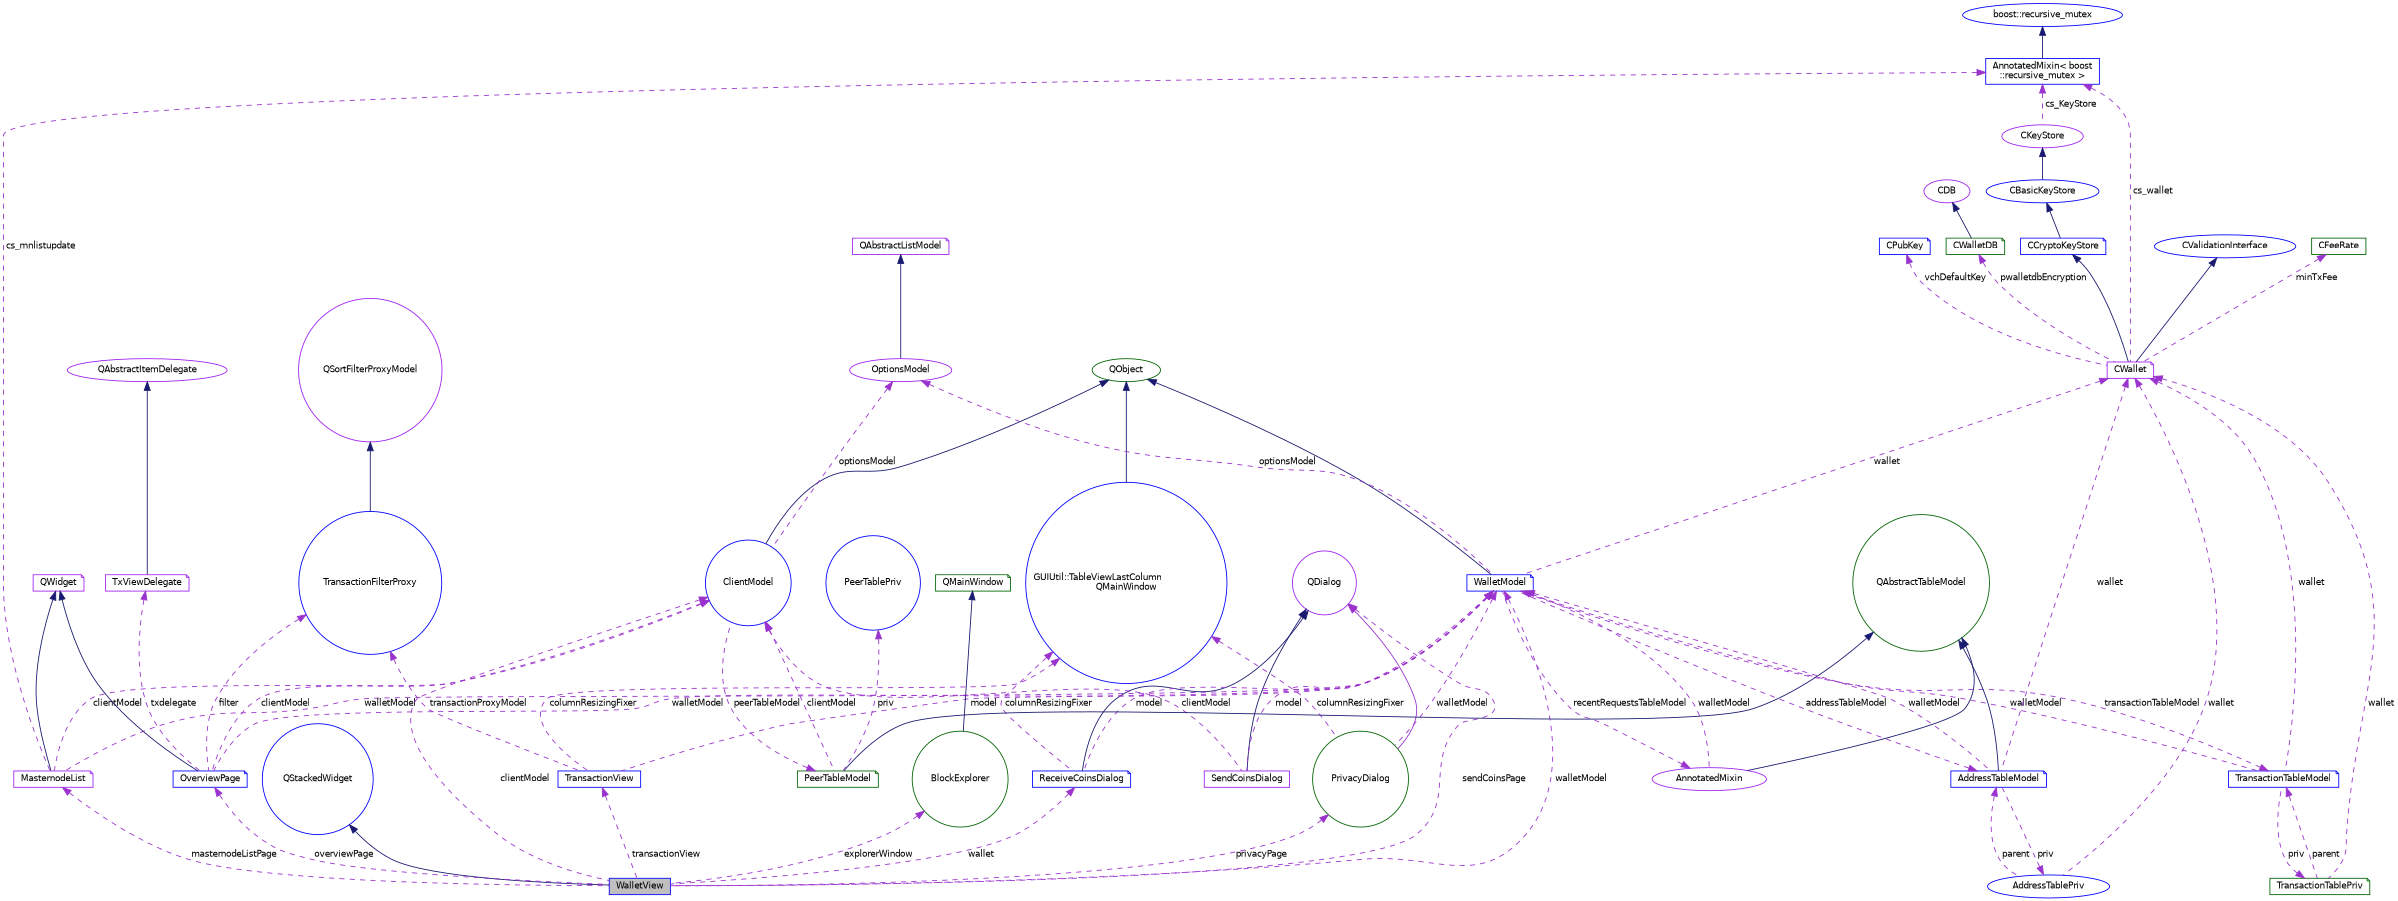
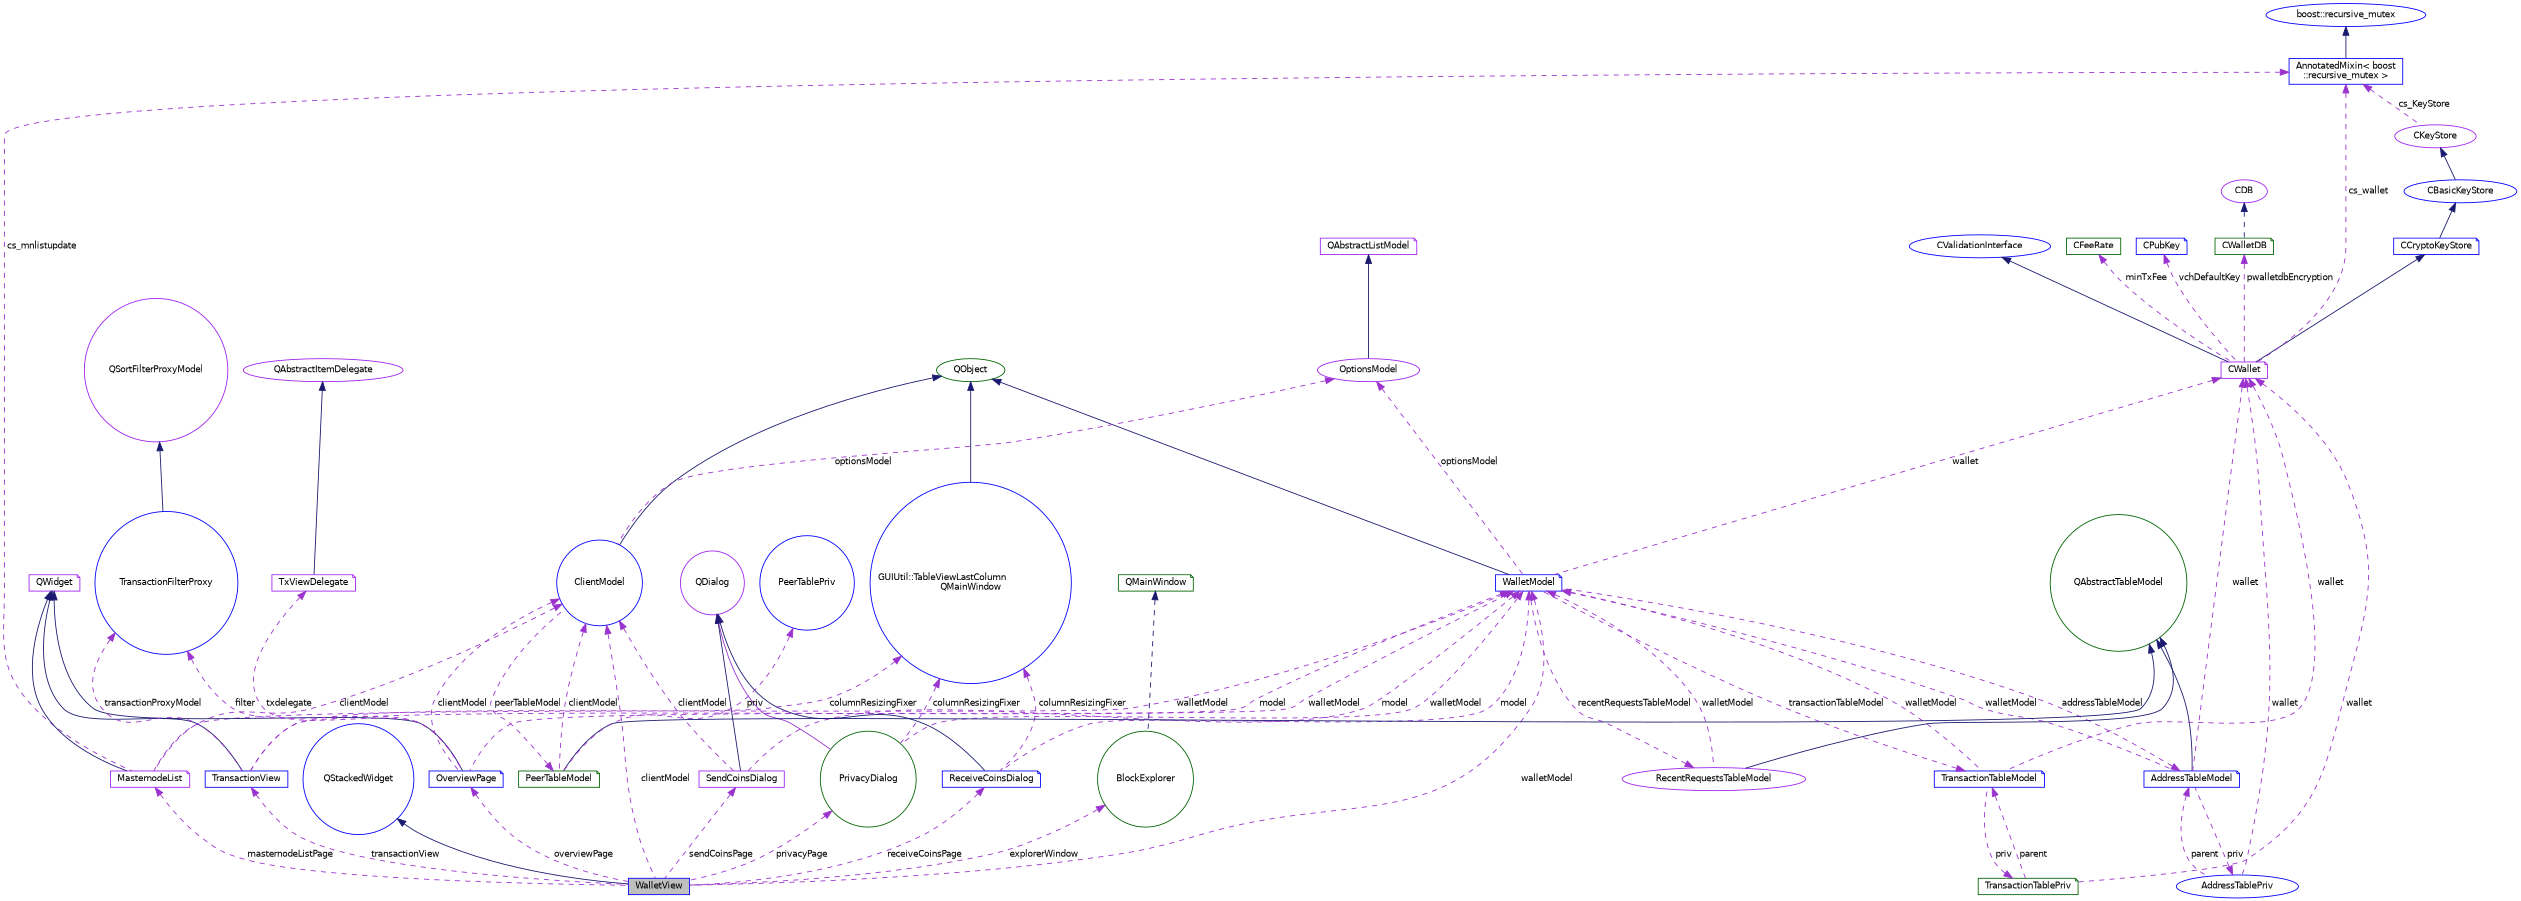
edge "CWalletDB" -> "CDB": style solid -> dashed
edge "BlockExplorer" -> "QMainWindow": style solid -> dashed
edge "TransactionView" -> "QWidget": added
node "AnnotatedMixin": label "AnnotatedMixin" -> "RecentRequestsTableModel"
edge "WalletView" -> "QDialog": now "WalletView" -> "SendCoinsDialog"
edge "WalletView" -> "ReceiveCoinsDialog": label " wallet" -> " receiveCoinsPage"
